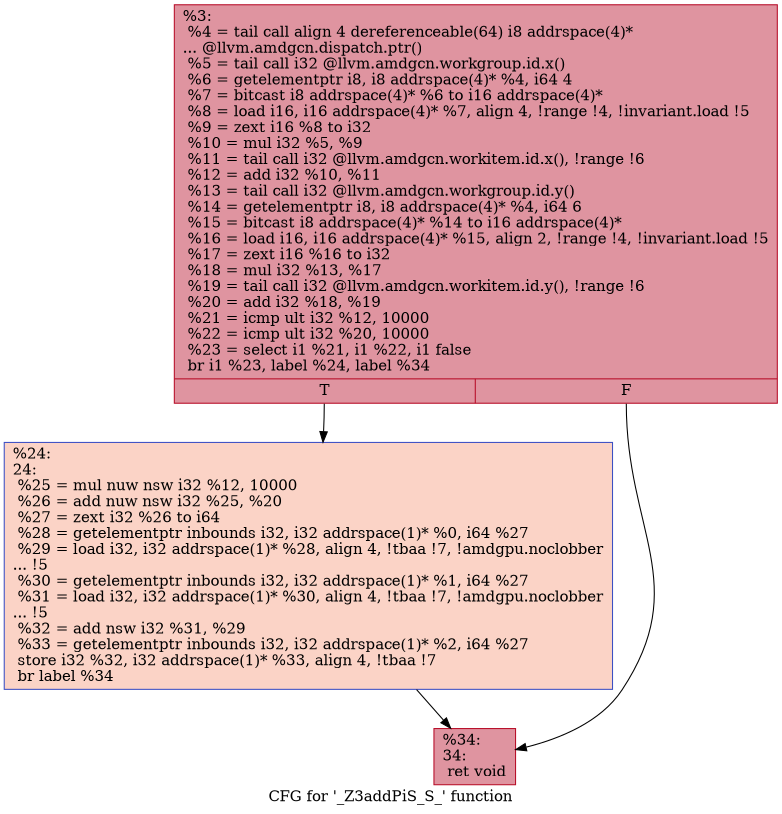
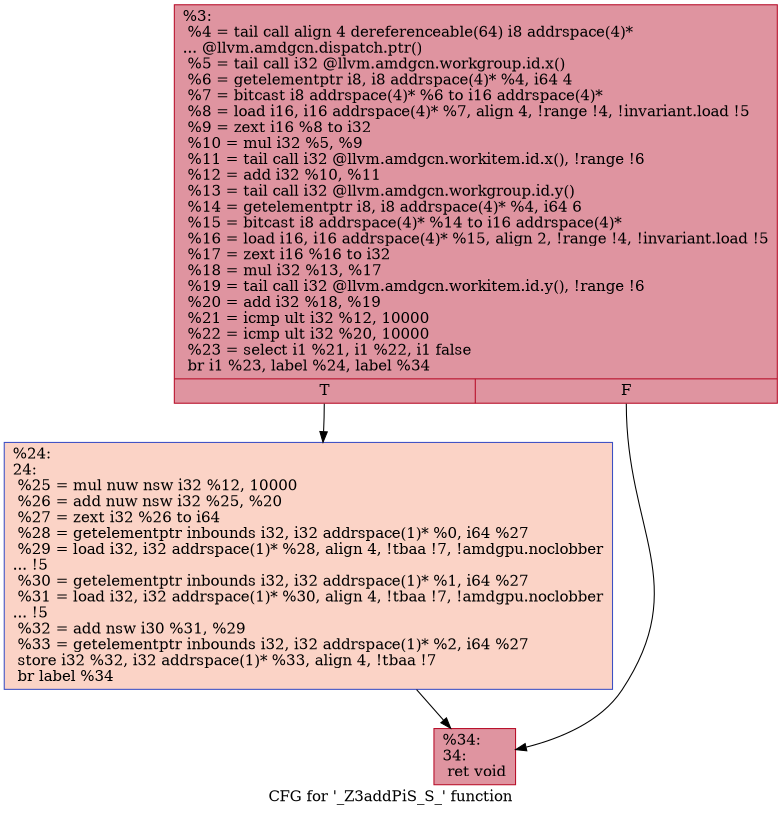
node "%24:": text "%32 = add nsw i32 %31, %29" -> "%32 = add nsw i30 %31, %29"
